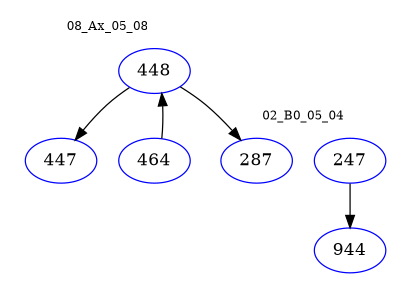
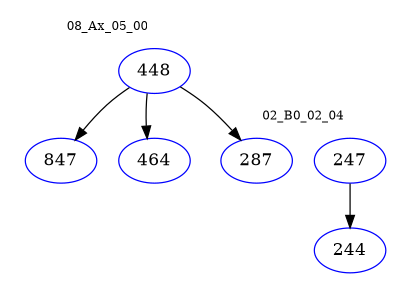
cluster "08_Ax_05_08": label "08_Ax_05_08" -> "08_Ax_05_00"
cluster "02_B0_05_04": label "02_B0_05_04" -> "02_B0_02_04"
edge "464" -> "448": reversed
node "447": label "447" -> "847"
node "944": label "944" -> "244"
